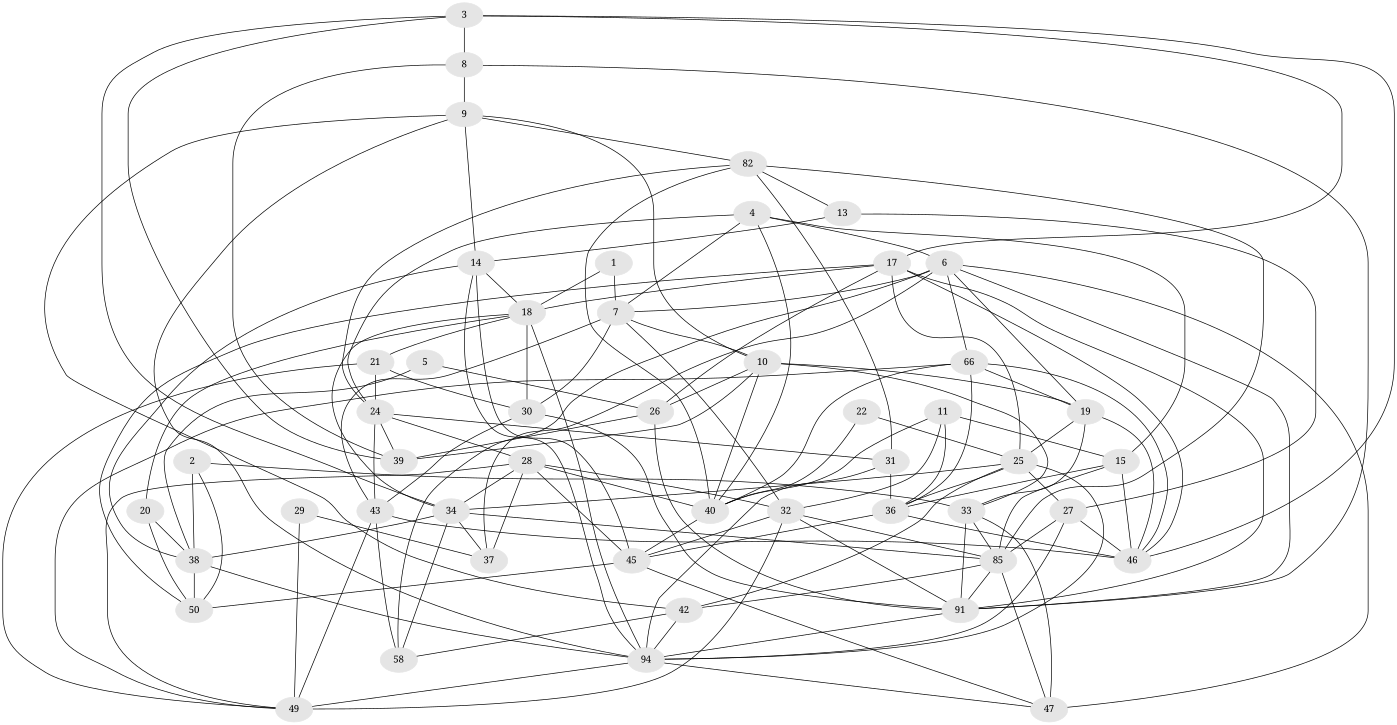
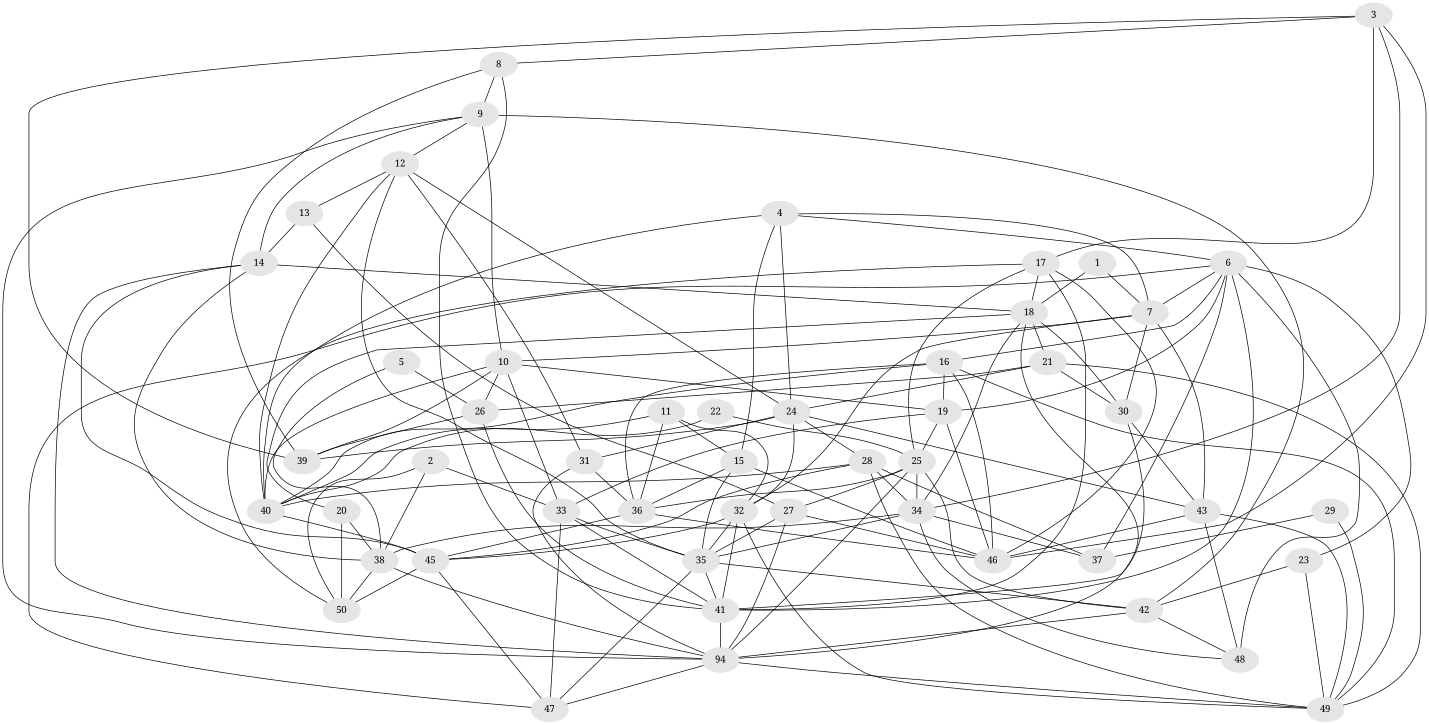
node "82": label "82" -> "12"
edge "17" -- "26": now "21" -- "26"
node "66": label "66" -> "16"
edge "28" -- "32": now "24" -- "32"
node "85": label "85" -> "35"
node "23": added
node "91": label "91" -> "41"
node "58": label "58" -> "48"
